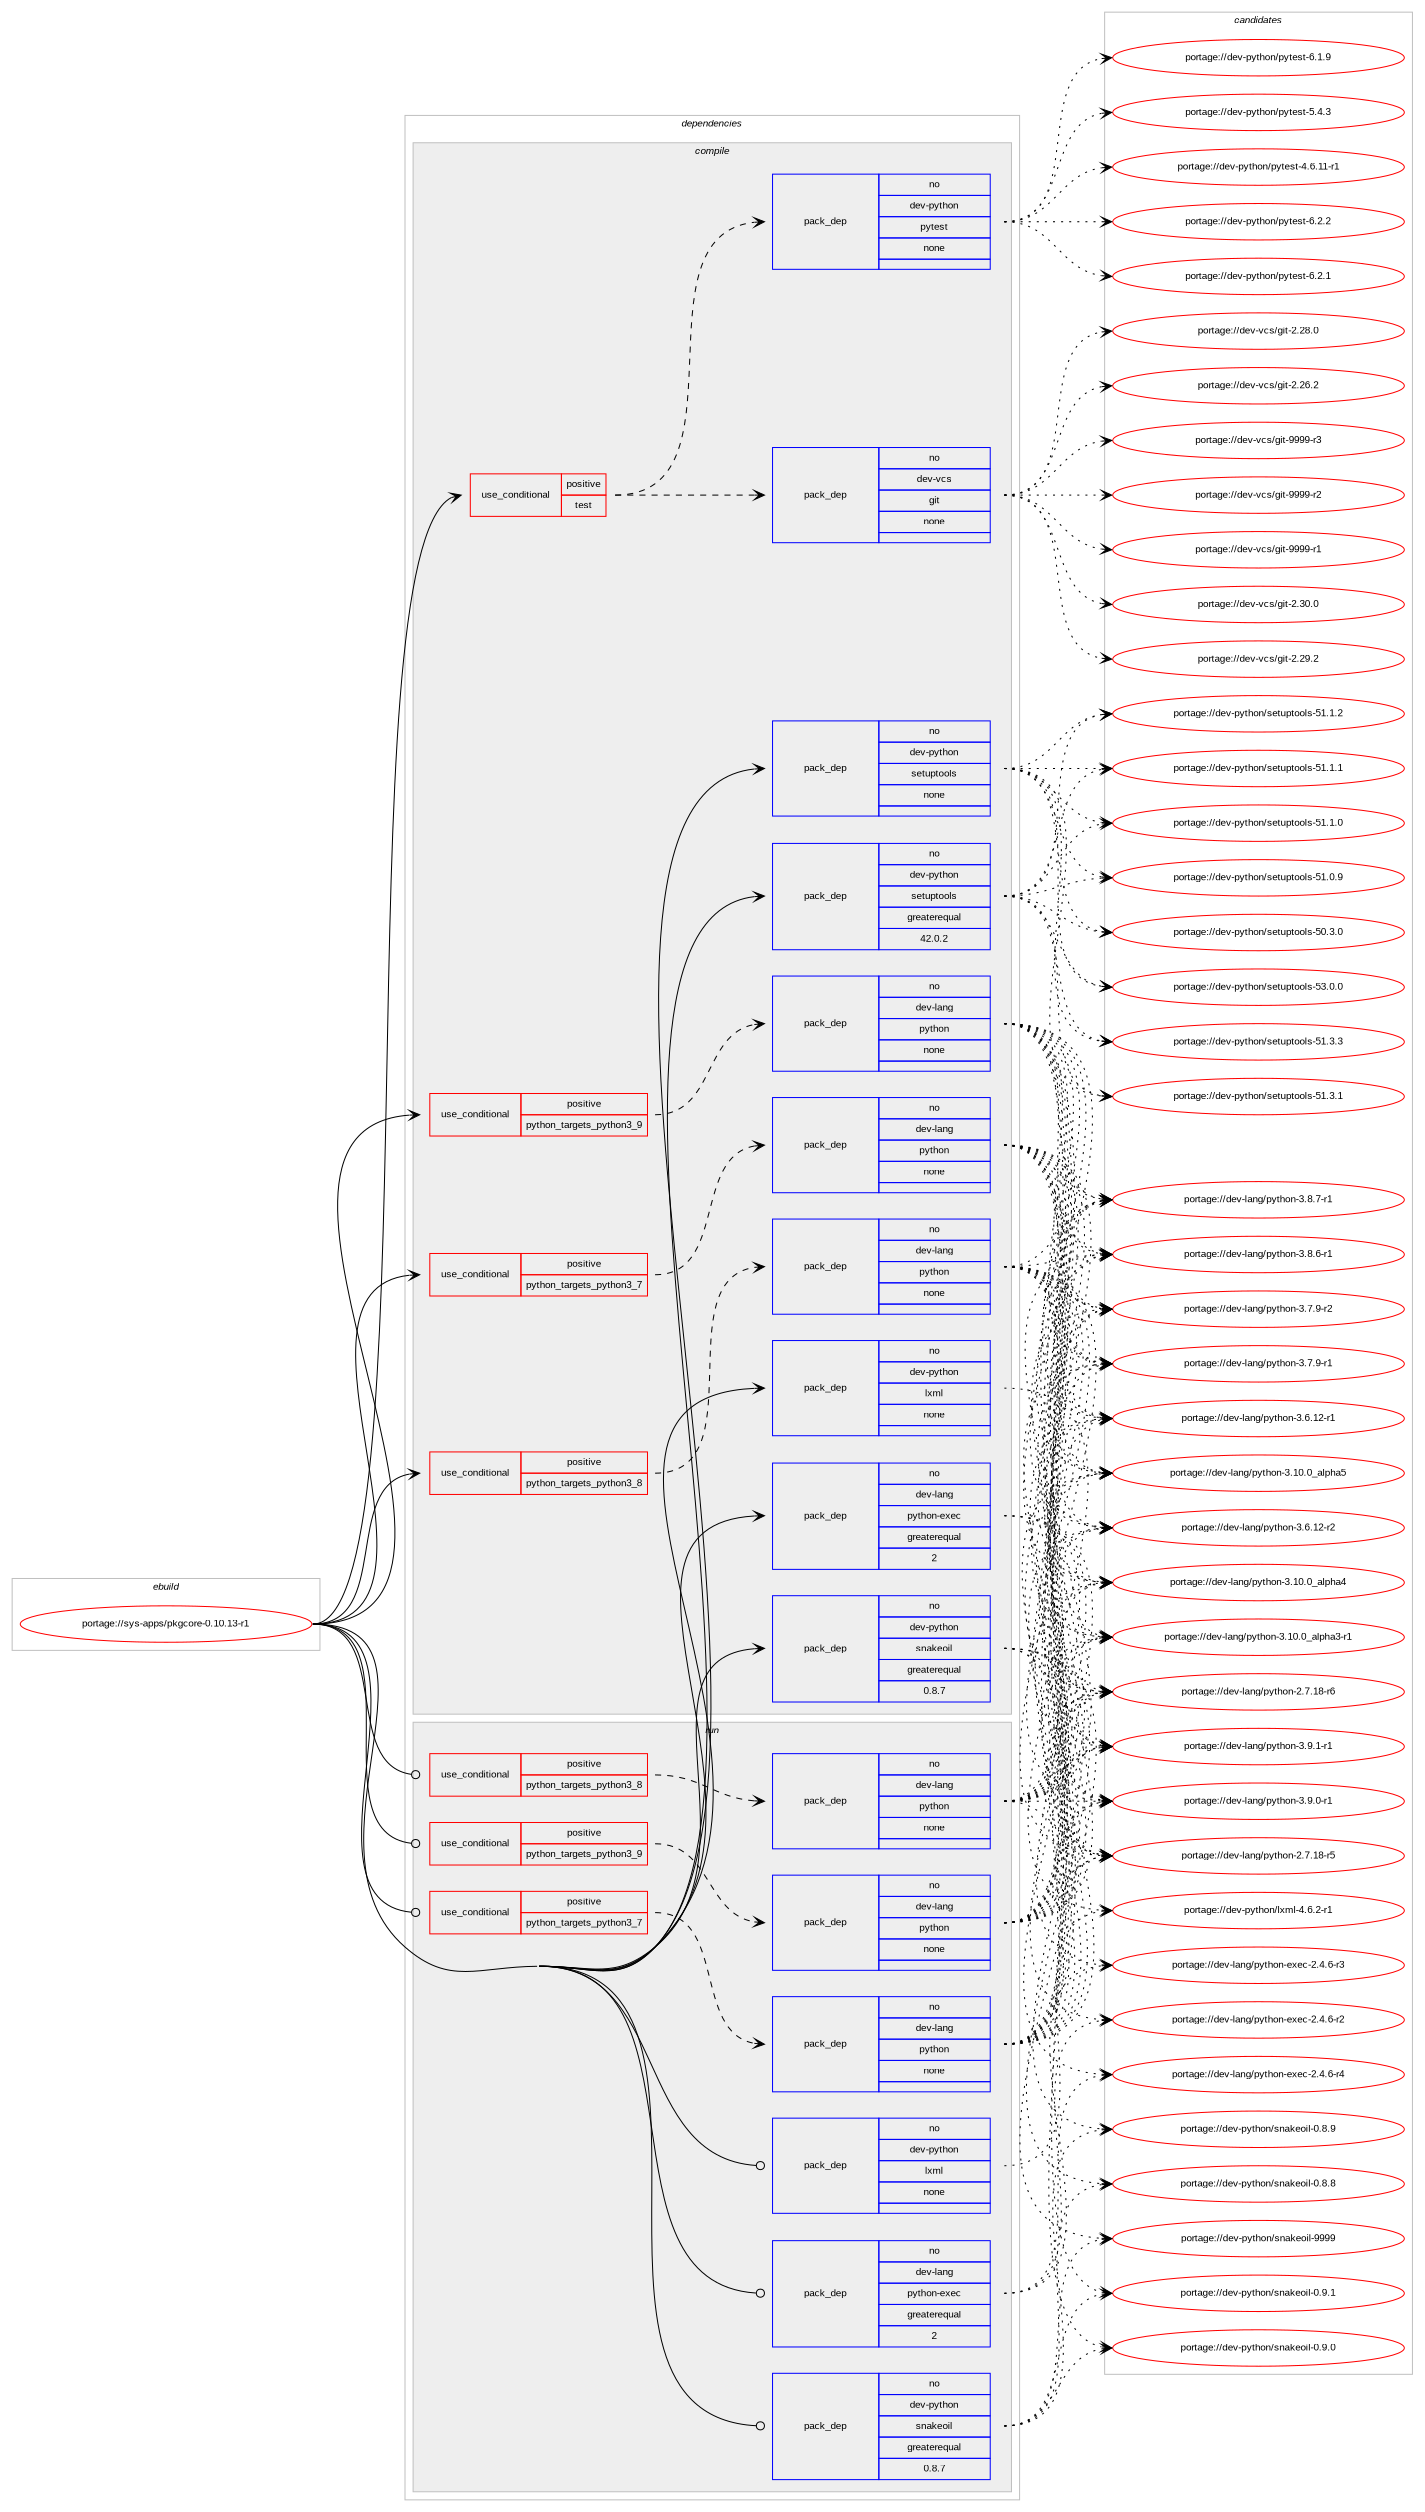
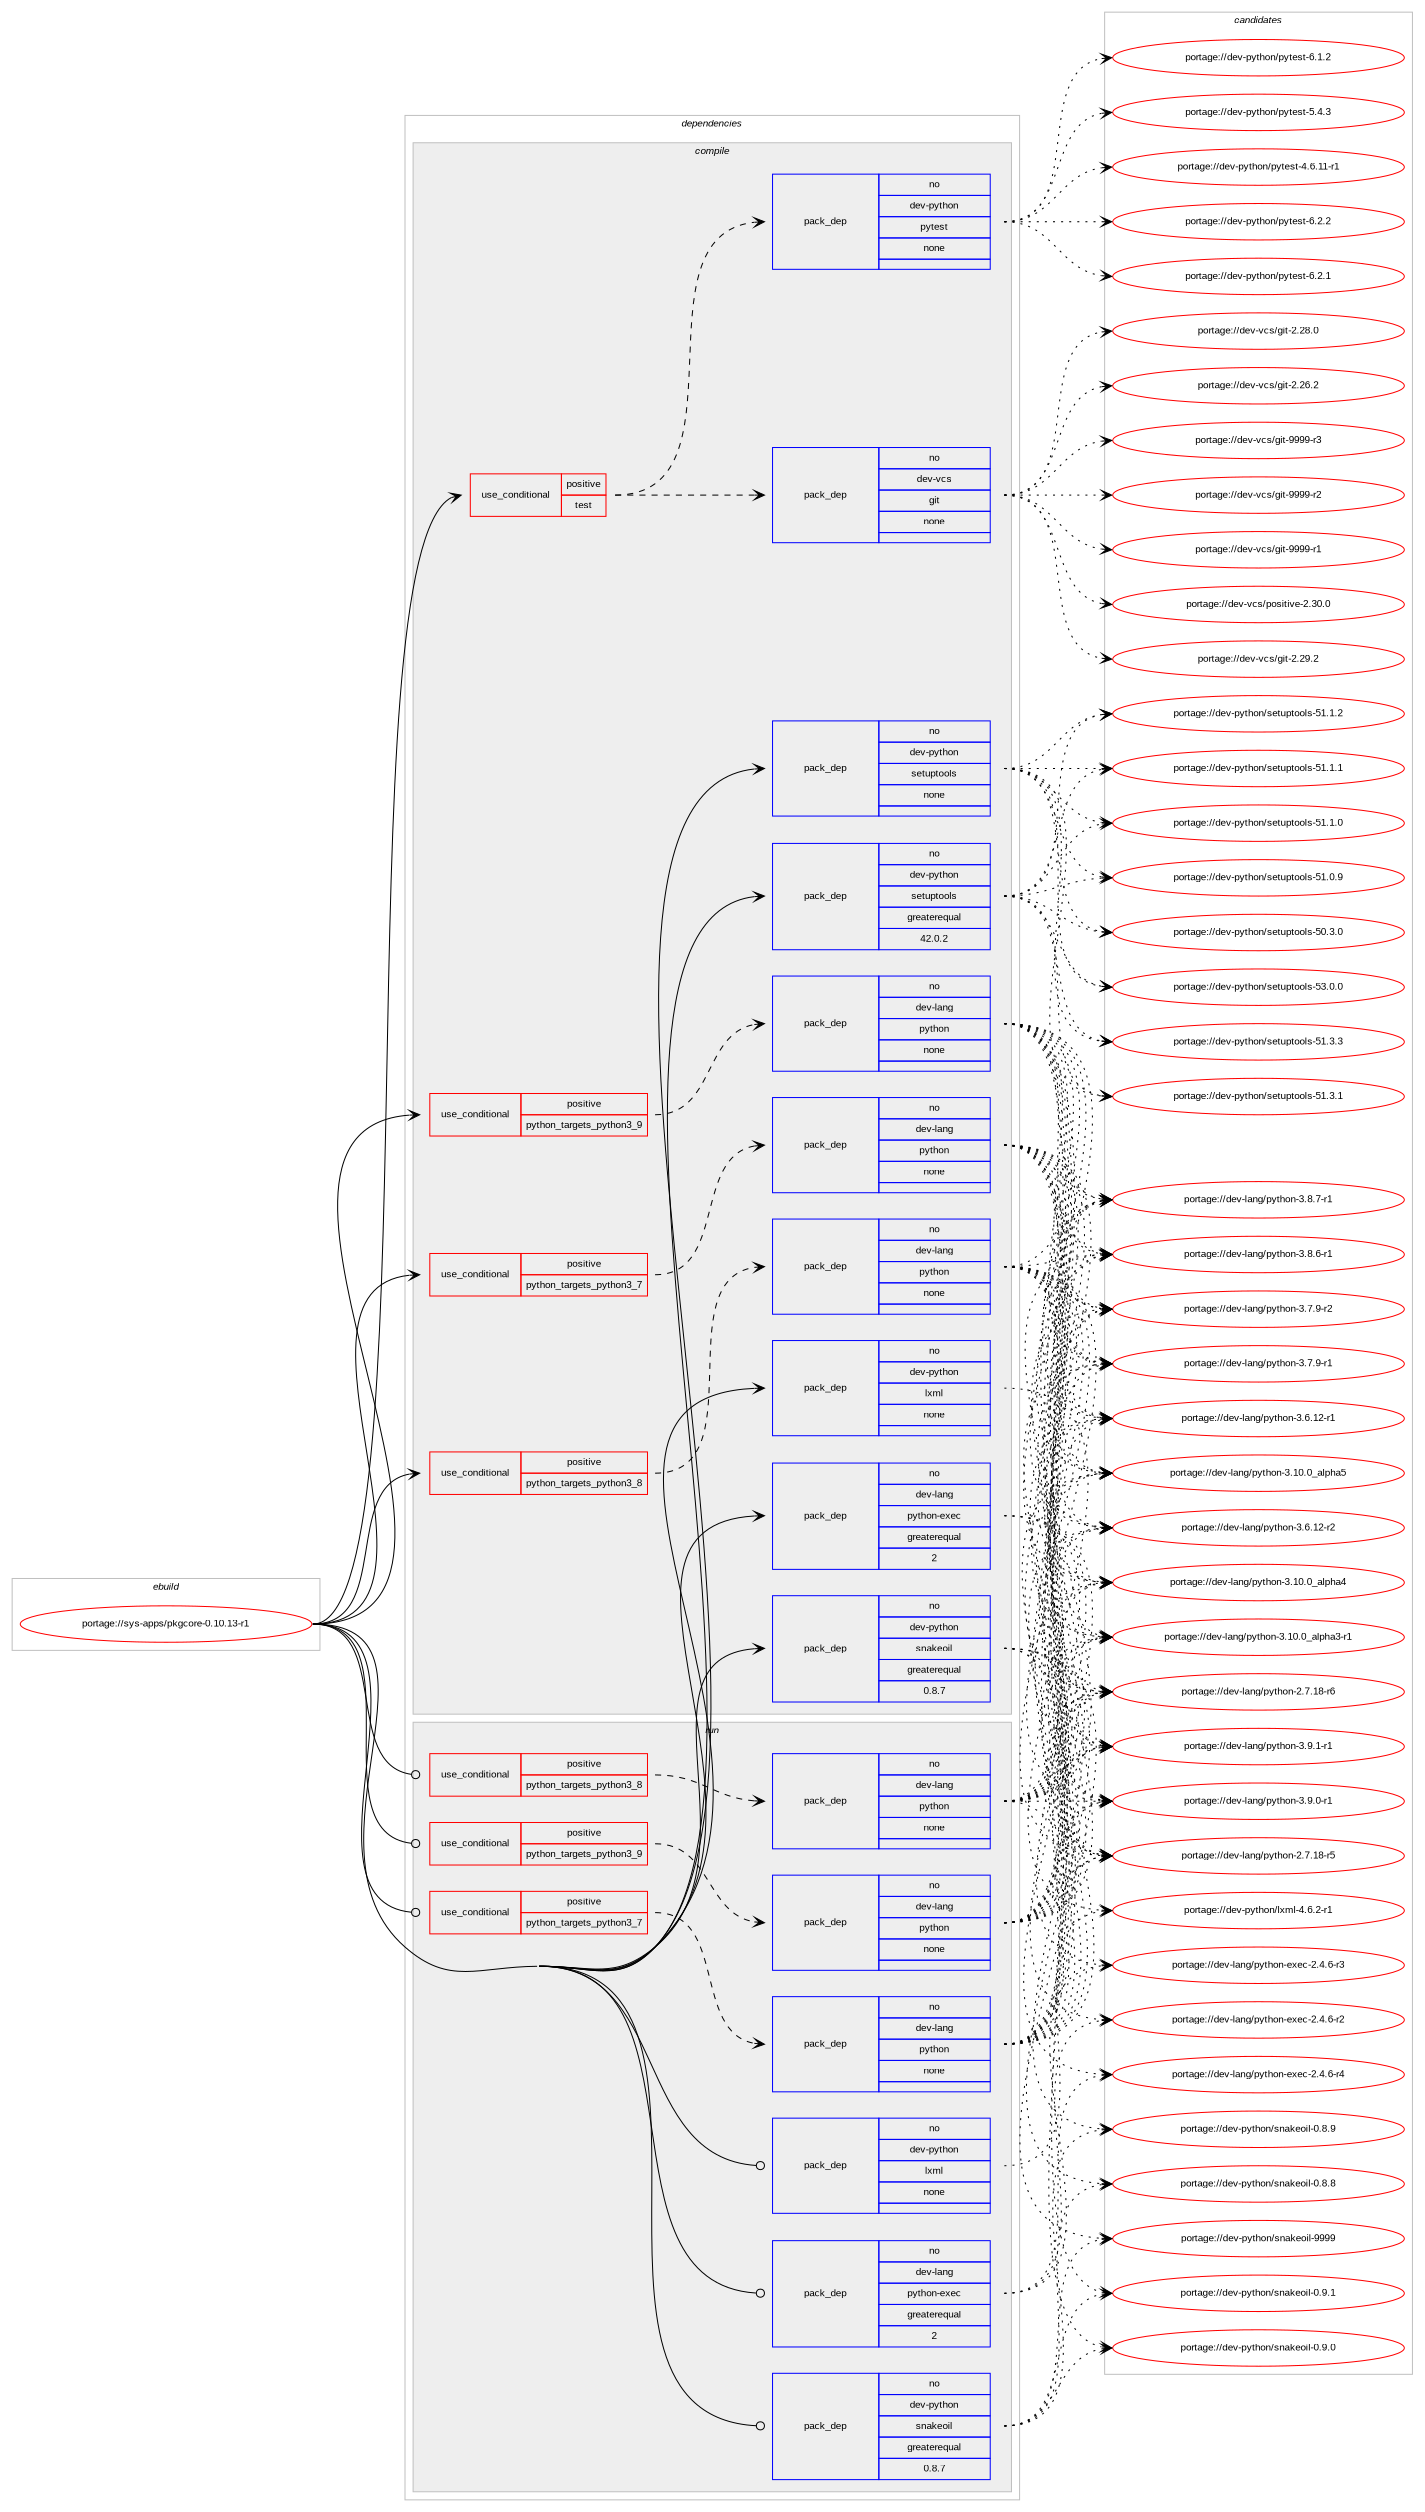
node "portage://dev-python/pytest-6.1.9": label "portage://dev-python/pytest-6.1.9" -> "portage://dev-python/pytest-6.1.2"
node "portage://dev-vcs/git-2.30.0": label "portage://dev-vcs/git-2.30.0" -> "portage://dev-vcs/positive-2.30.0"
